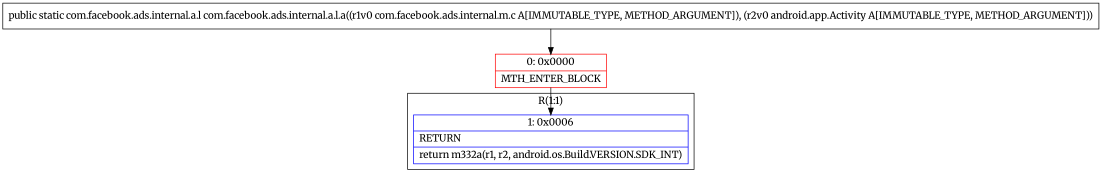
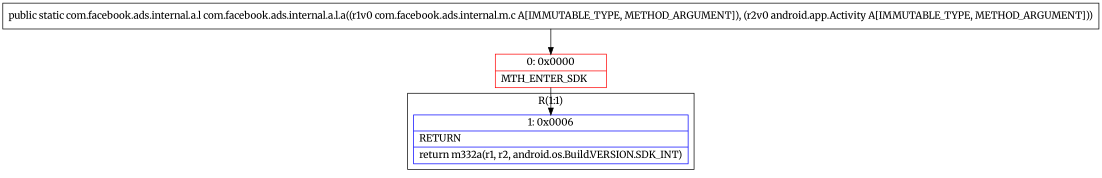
node "0: 0x0000": text "MTH_ENTER_BLOCK" -> "MTH_ENTER_SDK"
